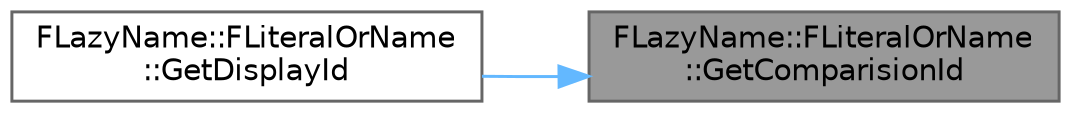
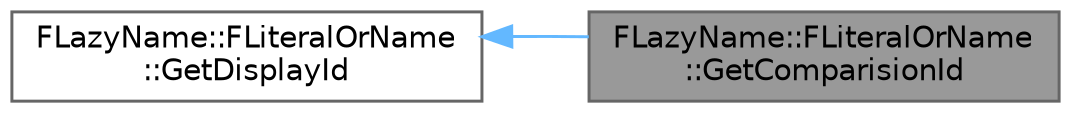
edge "FLazyName::FLiteralOrName ::GetDisplayId" -> "FLazyName::FLiteralOrName ::GetComparisionId": reversed
